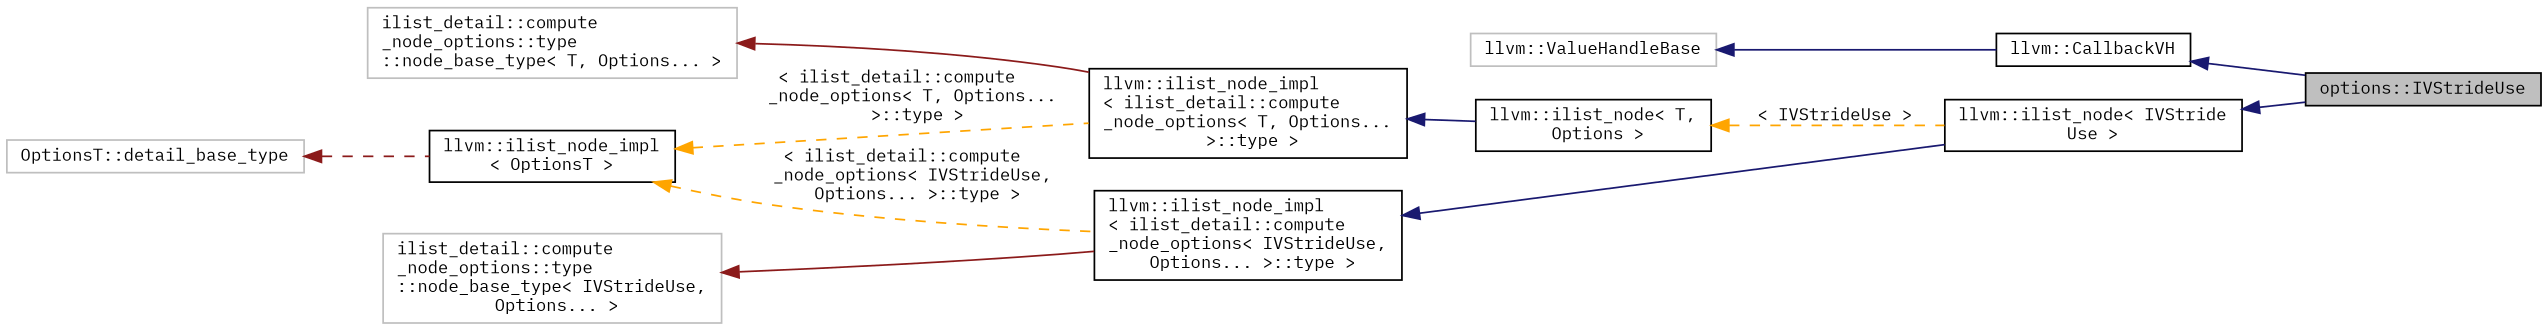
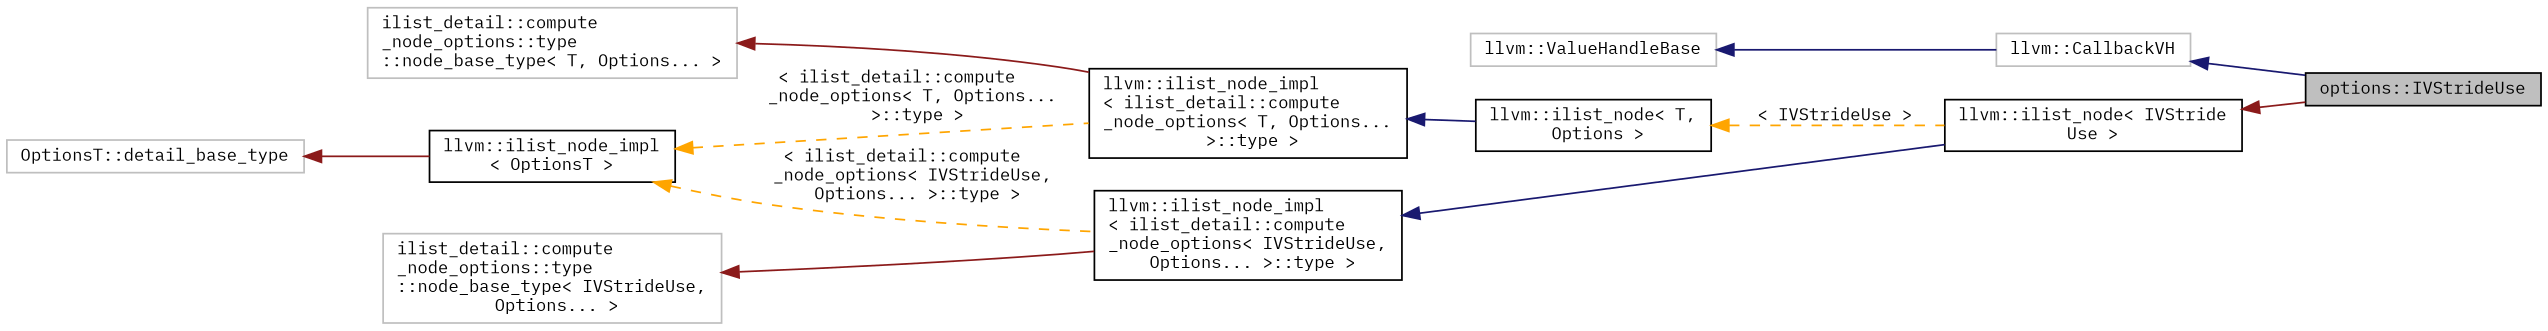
node "llvm::CallbackVH": color black -> grey75
edge "options::IVStrideUse" -> "llvm::ilist_node< IVStride Use >": color midnightblue -> firebrick4
edge "llvm::ilist_node_impl < OptionsT >" -> "OptionsT::detail_base_type": style dashed -> solid
